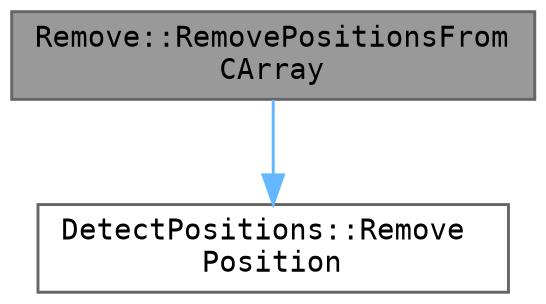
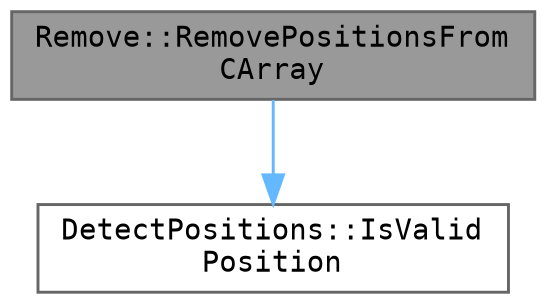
node "DetectPositions::Remove Position": label "DetectPositions::Remove Position" -> "DetectPositions::IsValid Position"
